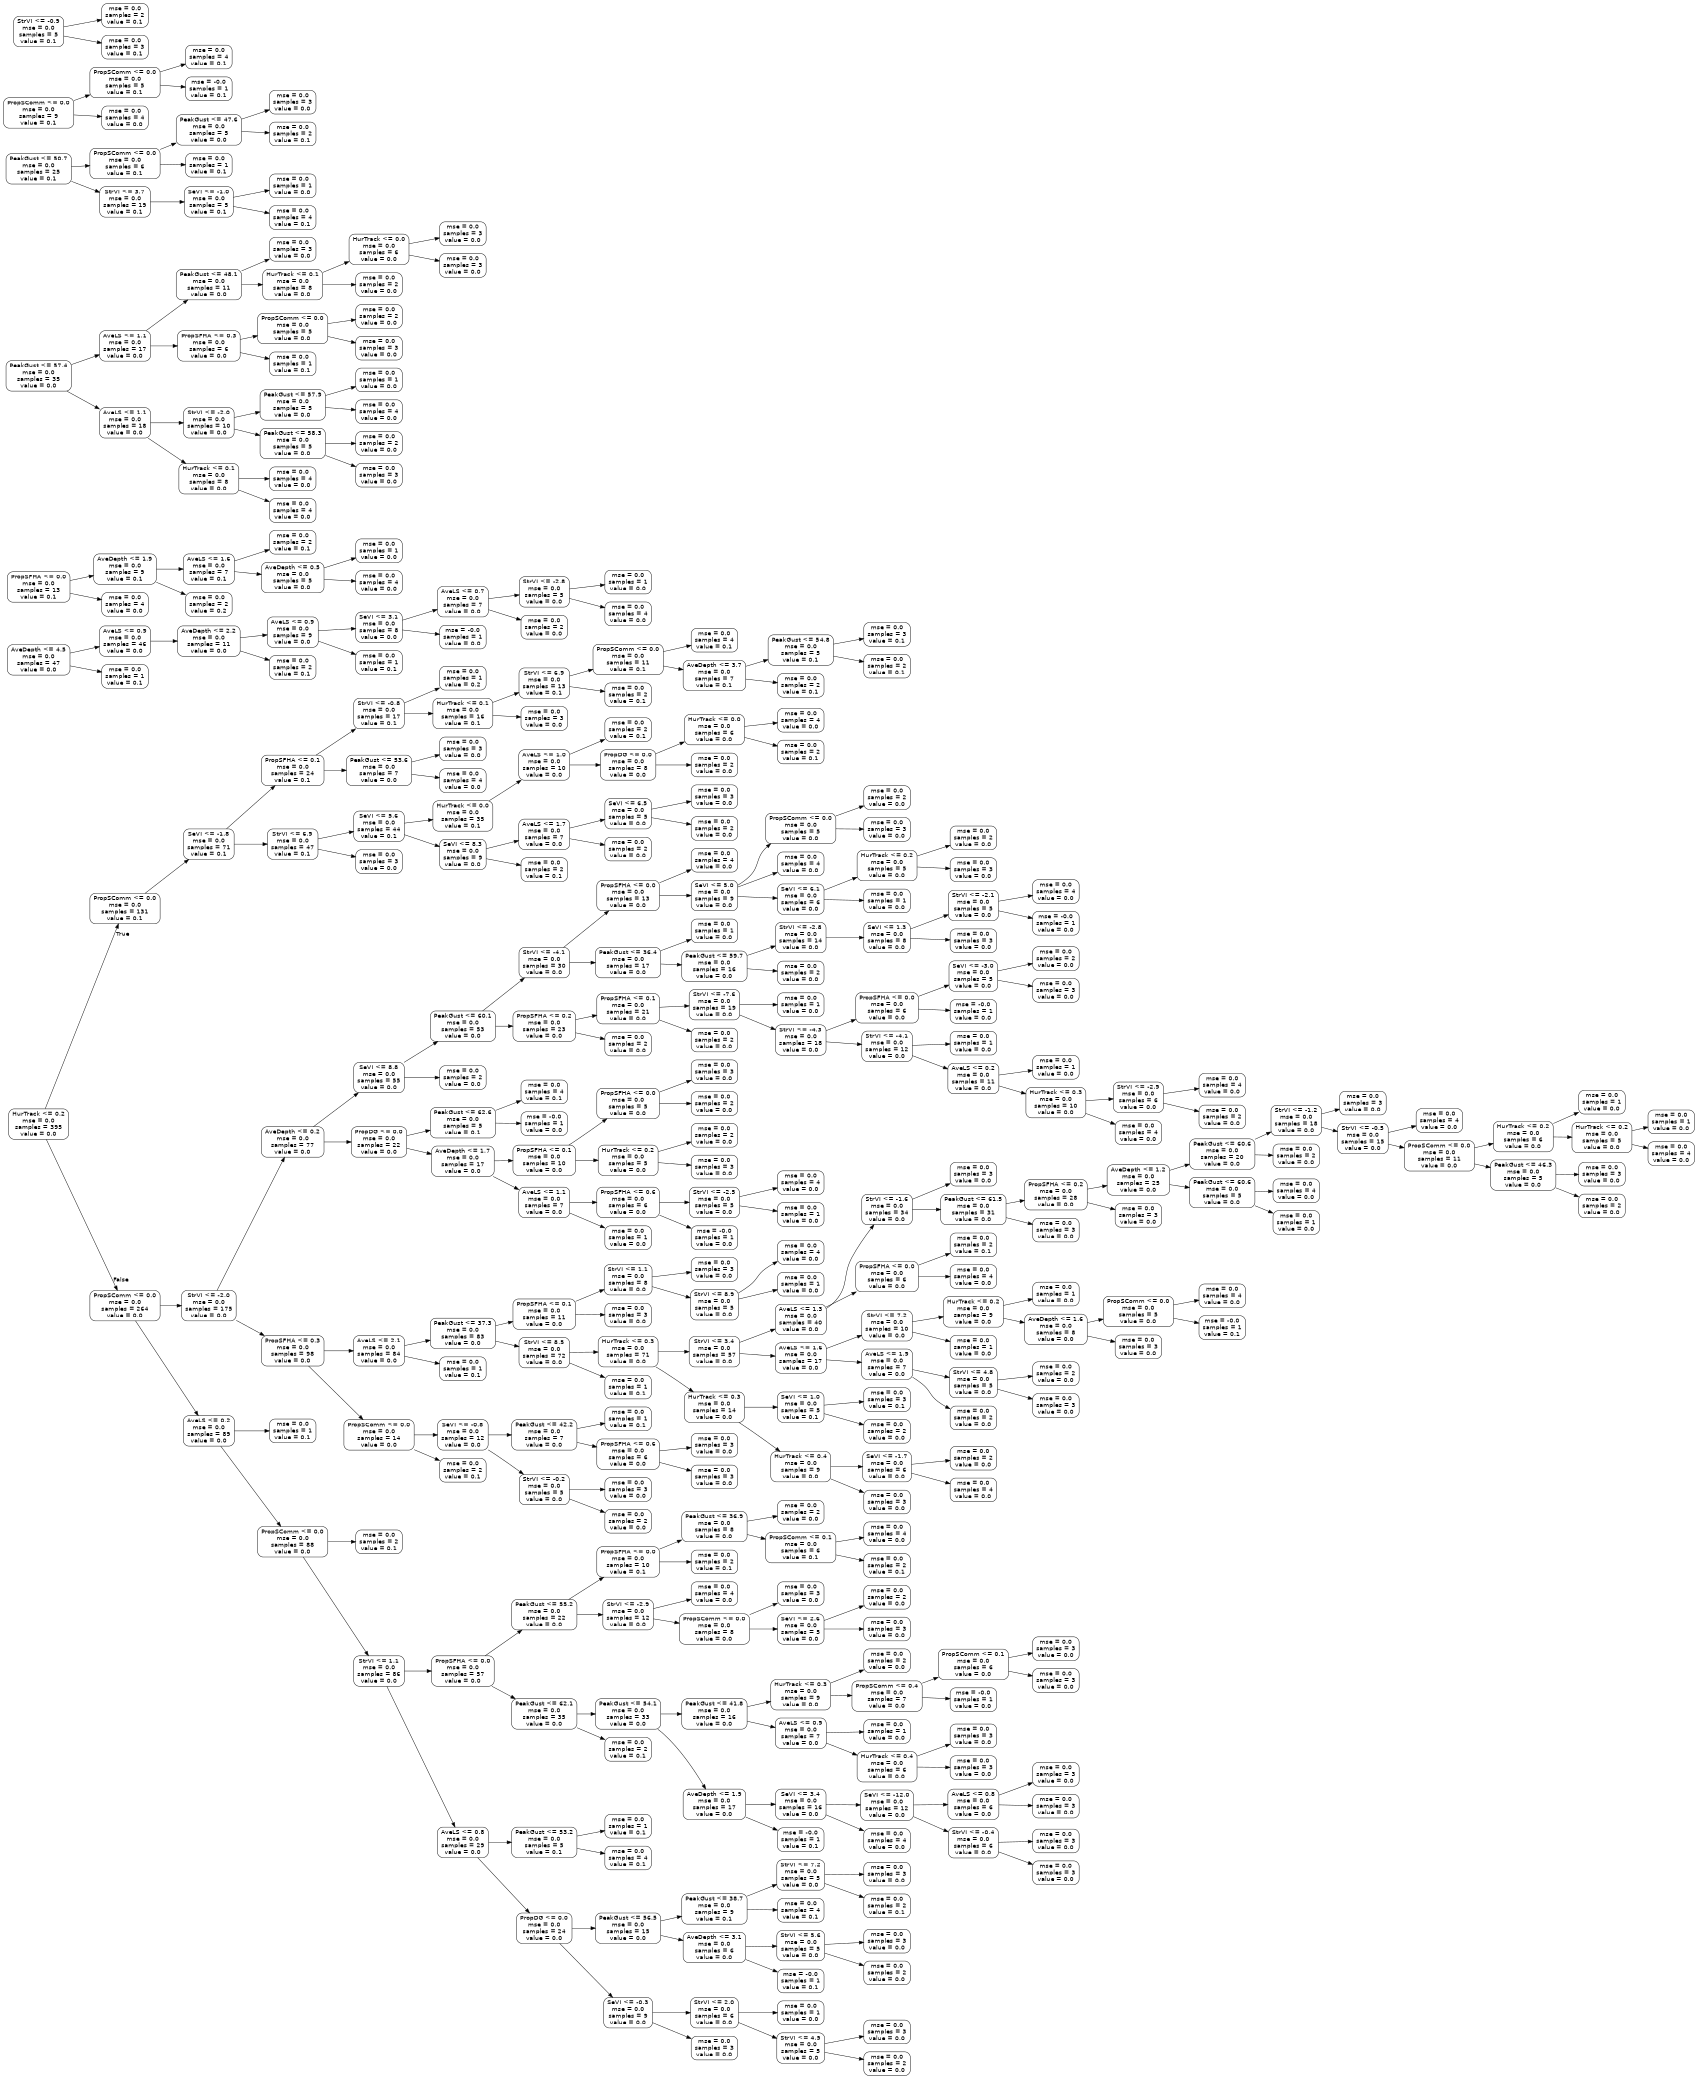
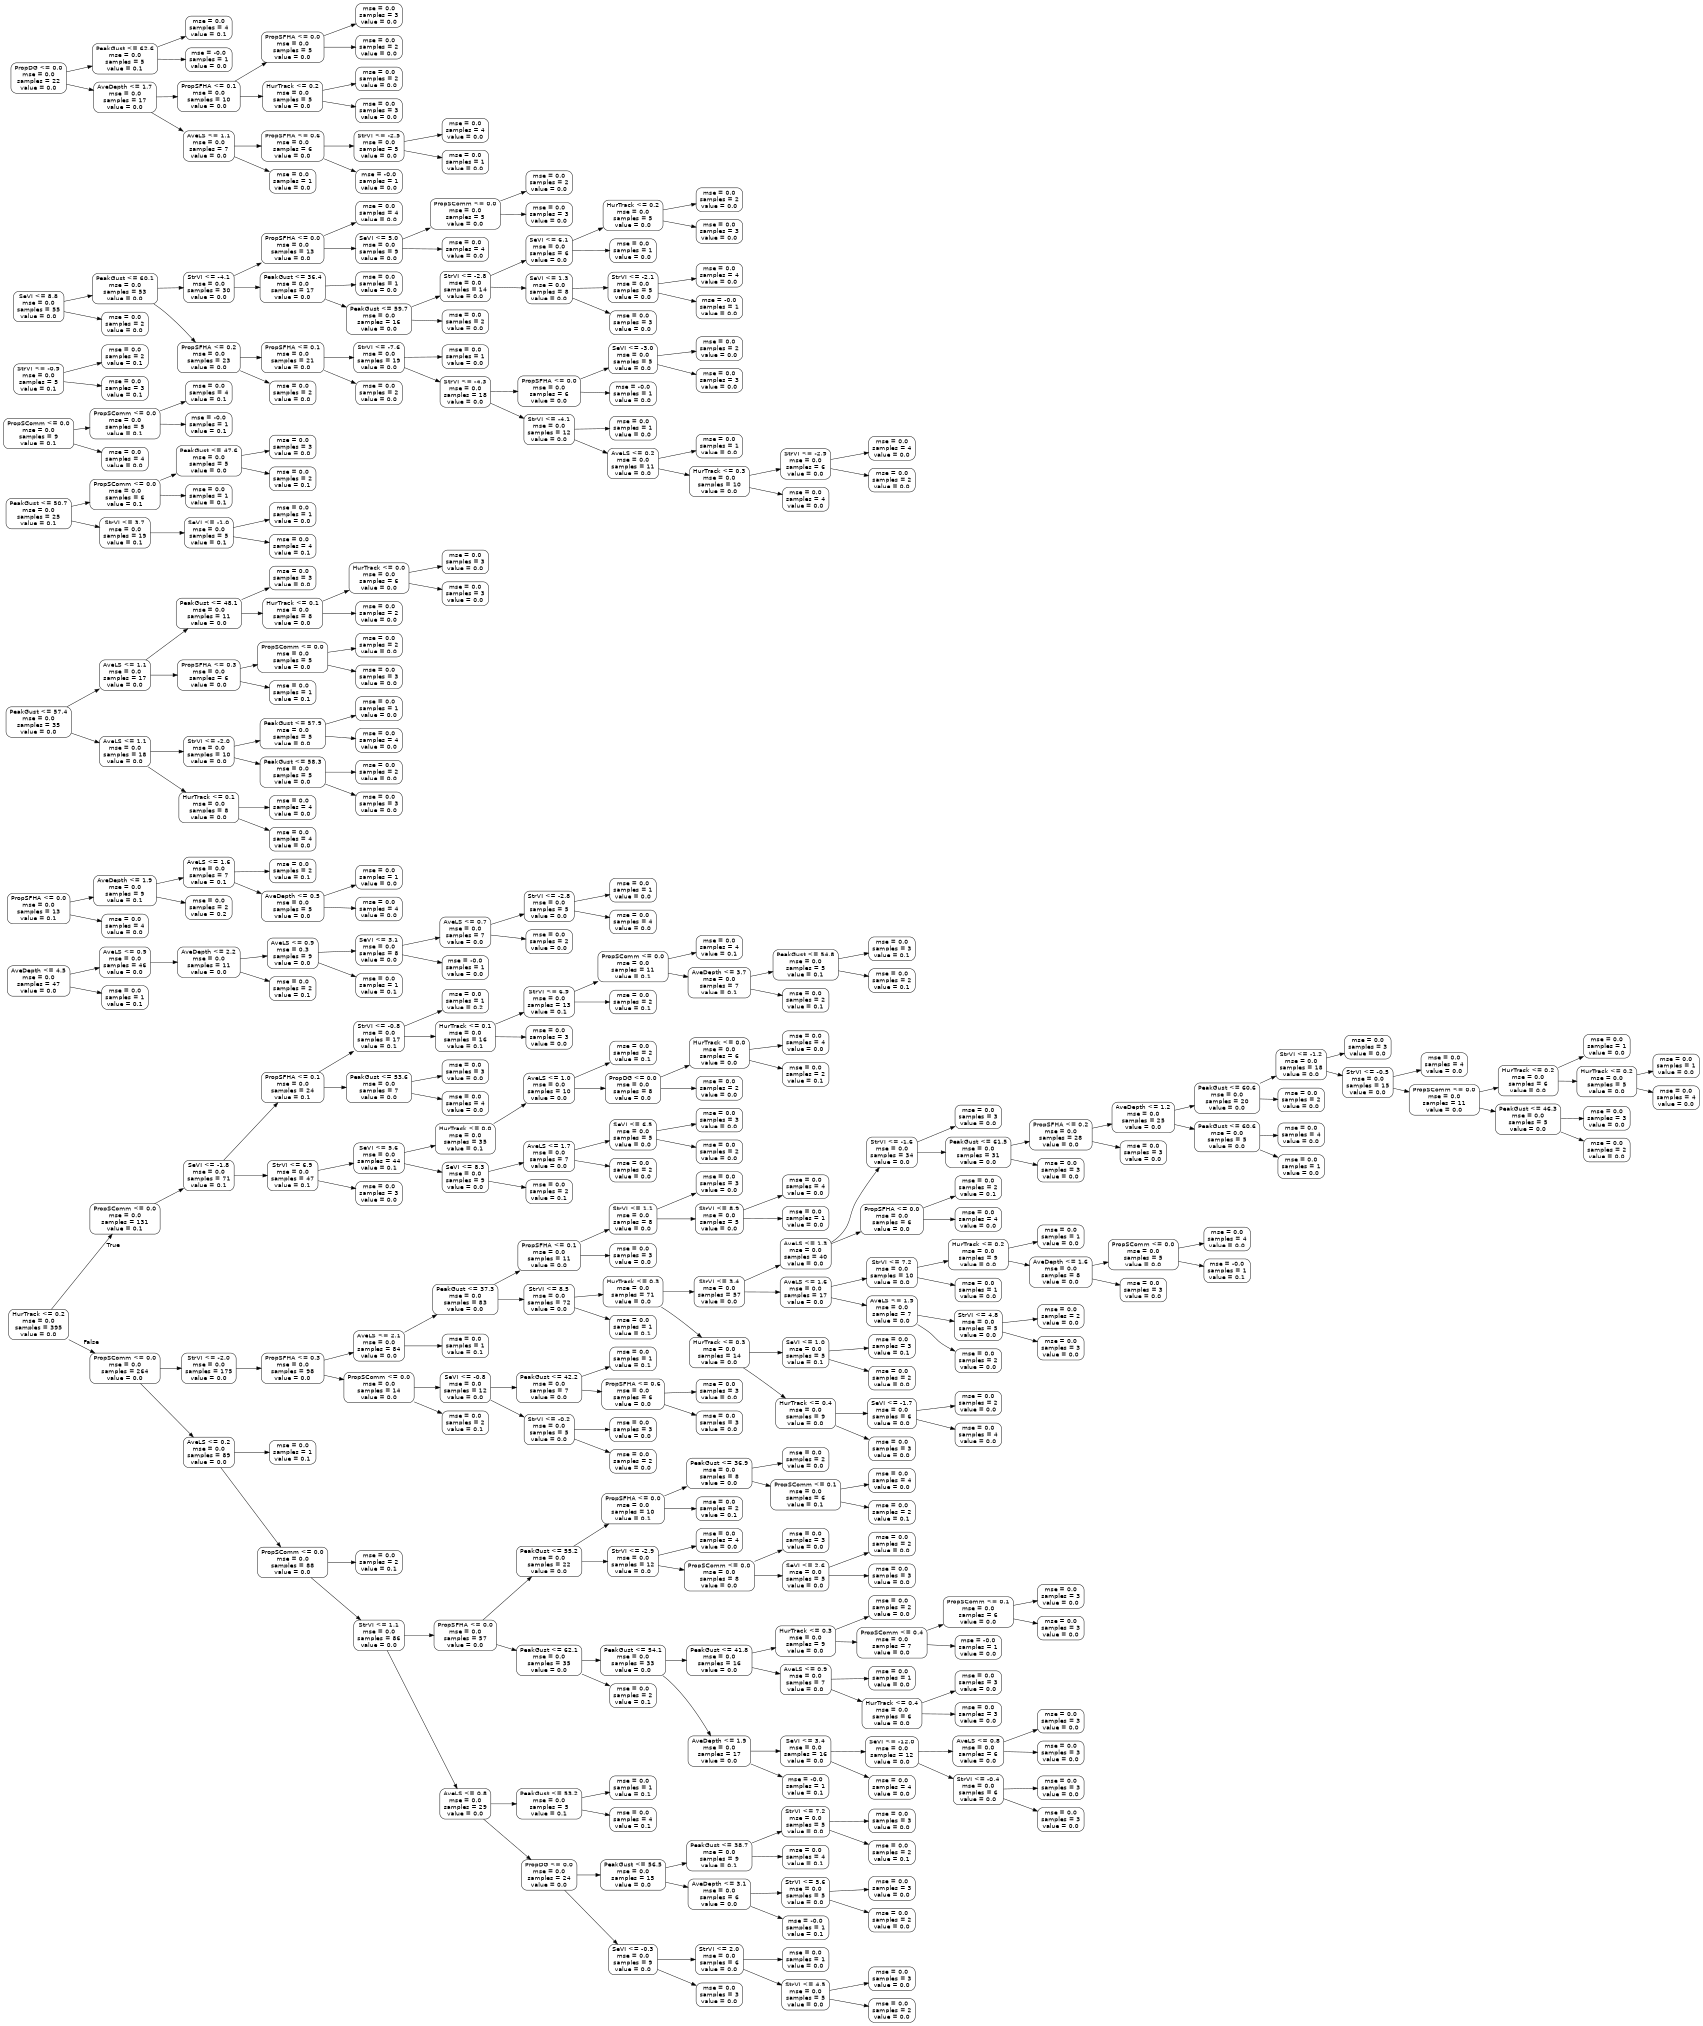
node "AveLS <= 0.9 mse = 0.0 samples = 9 value = 0.0": label "AveLS <= 0.9 mse = 0.0 samples = 9 value = 0.0" -> "AveLS <= 0.9 mse = 0.3 samples = 9 value = 0.0"
edge "SeVI <= 5.0 mse = 0.0 samples = 9 value = 0.0" -> "SeVI <= 6.1 mse = 0.0 samples = 6 value = 0.0": now "StrVI <= -2.8 mse = 0.0 samples = 14 value = 0.0" -> "SeVI <= 6.1 mse = 0.0 samples = 6 value = 0.0"
node "AveDepth <= 0.2 mse = 0.0 samples = 77 value = 0.0": removed
